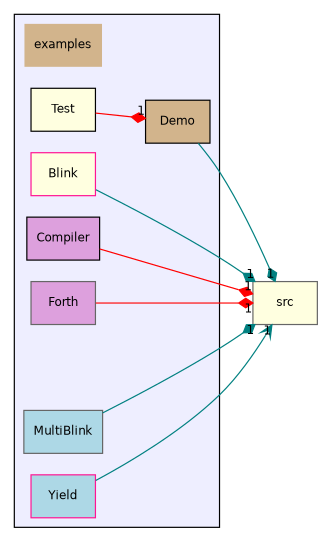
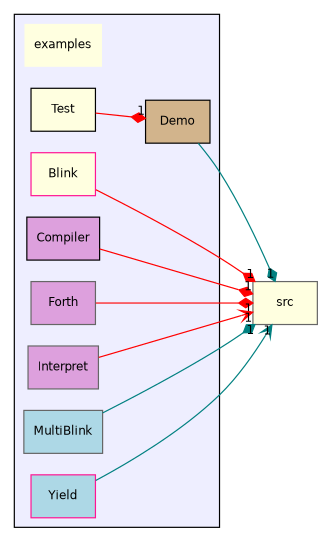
node "examples": fillcolor tan -> lightyellow
edge "Blink" -> "src": color teal -> red
node "Interpret": added
